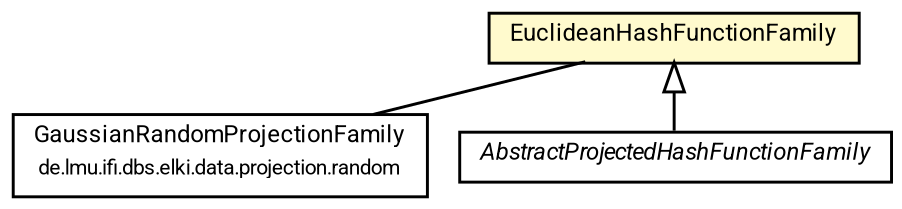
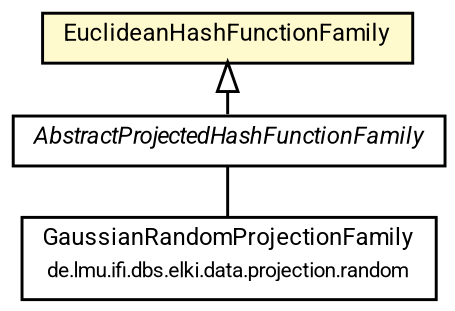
edge "EuclideanHashFunctionFamily" -- "GaussianRandomProjectionFamily": now "AbstractProjectedHashFunctionFamily" -- "GaussianRandomProjectionFamily"
